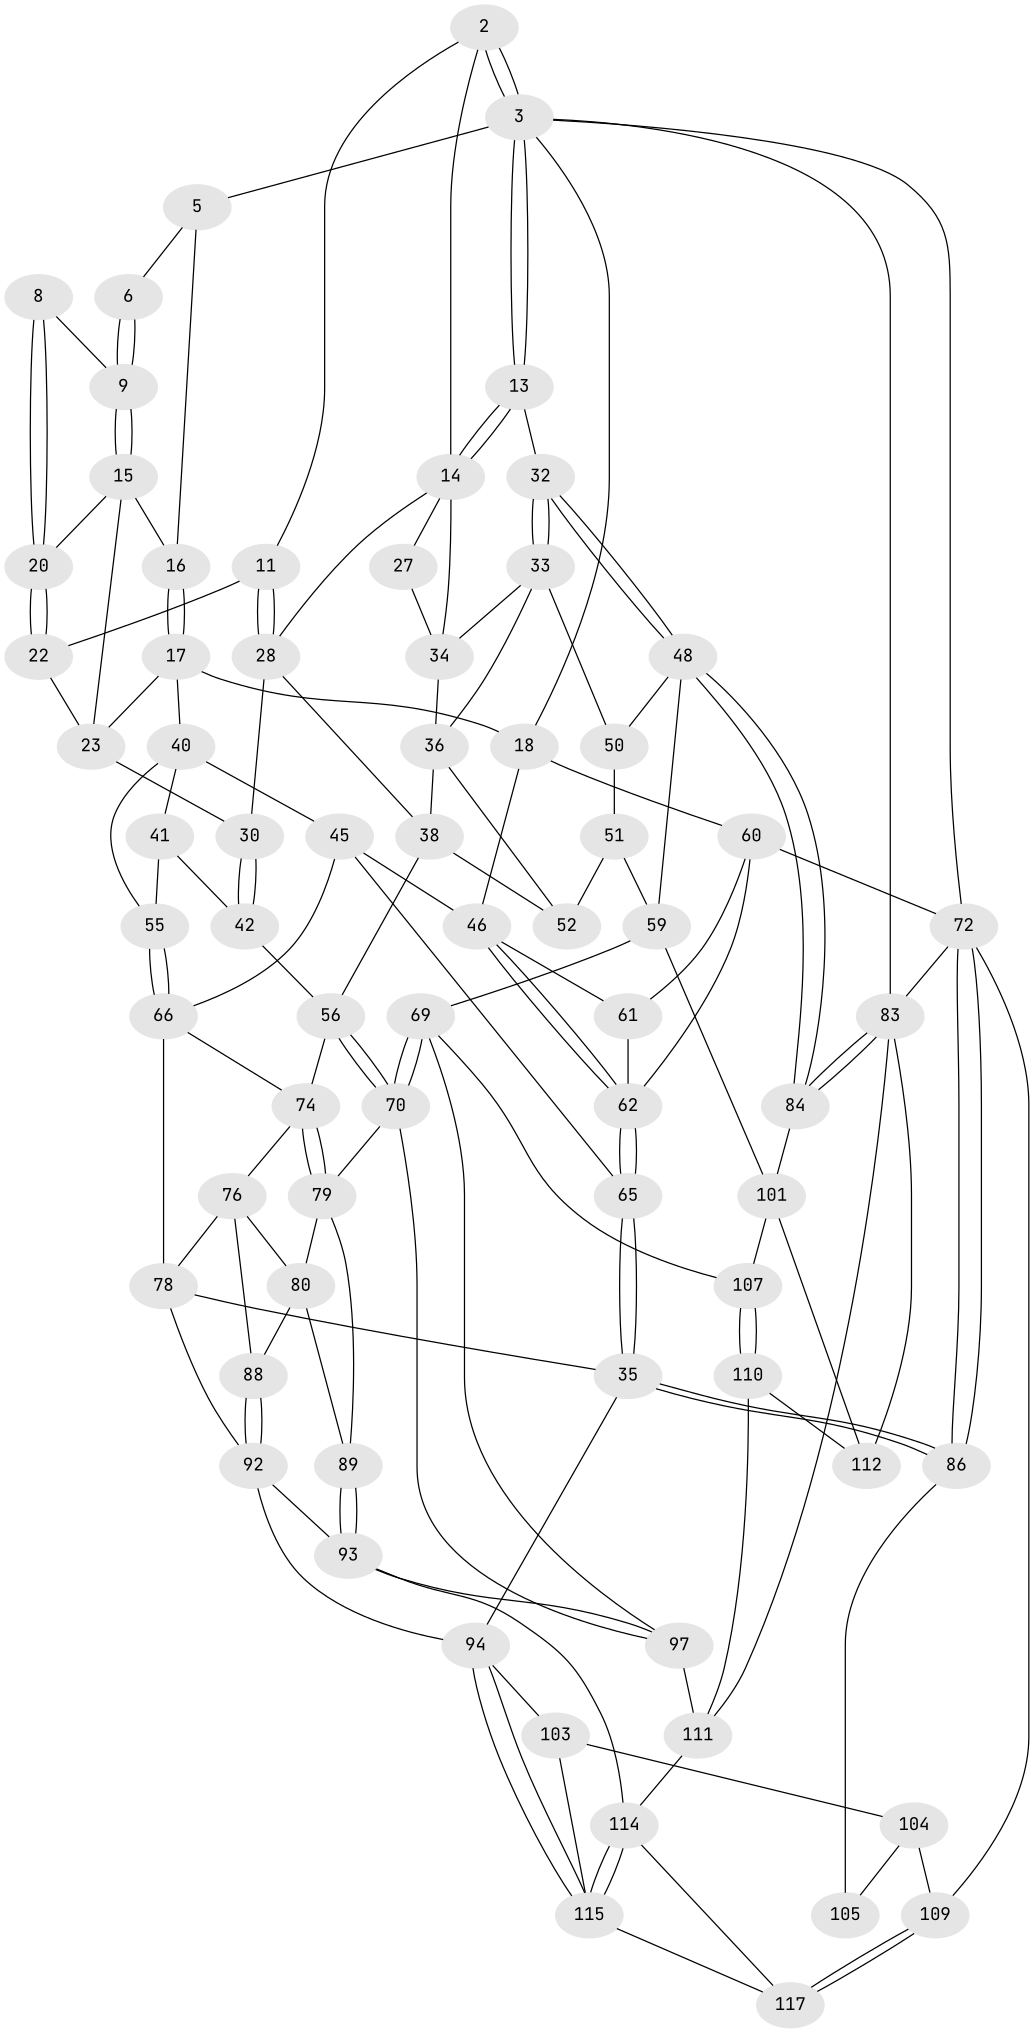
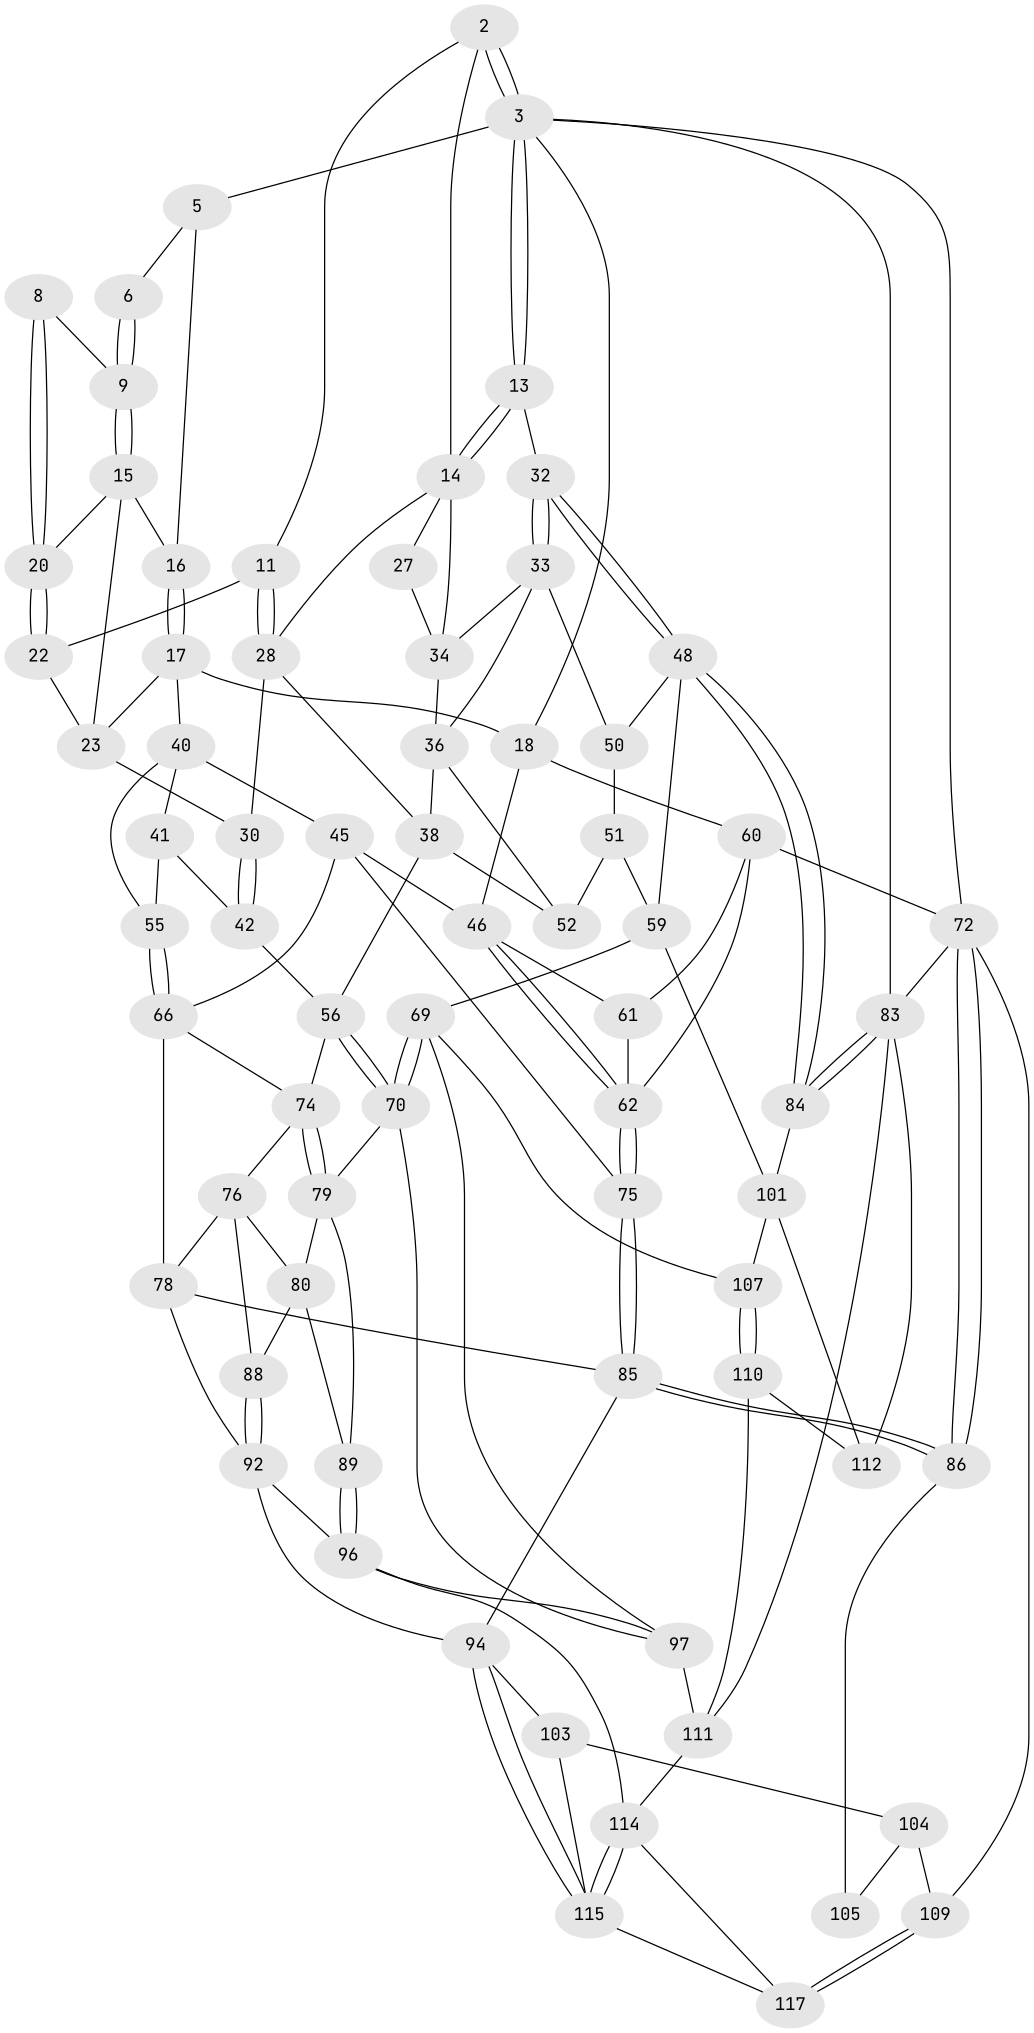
node "65": label "65" -> "75"
node "35": label "35" -> "85"
node "93": label "93" -> "96"
